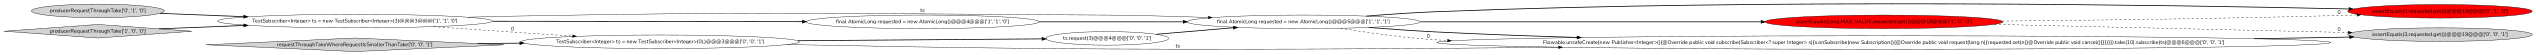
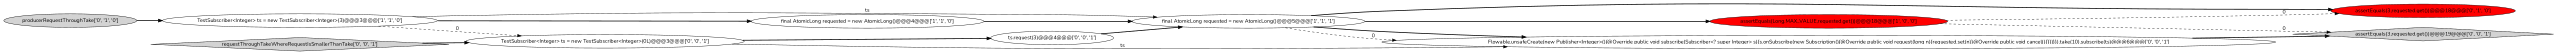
node "producerRequestThroughTake['1', '0', '0']": removed
node "assertEquals(3,requested.get())@@@19@@@['0', '0', '1']": shape ellipse -> diamond
